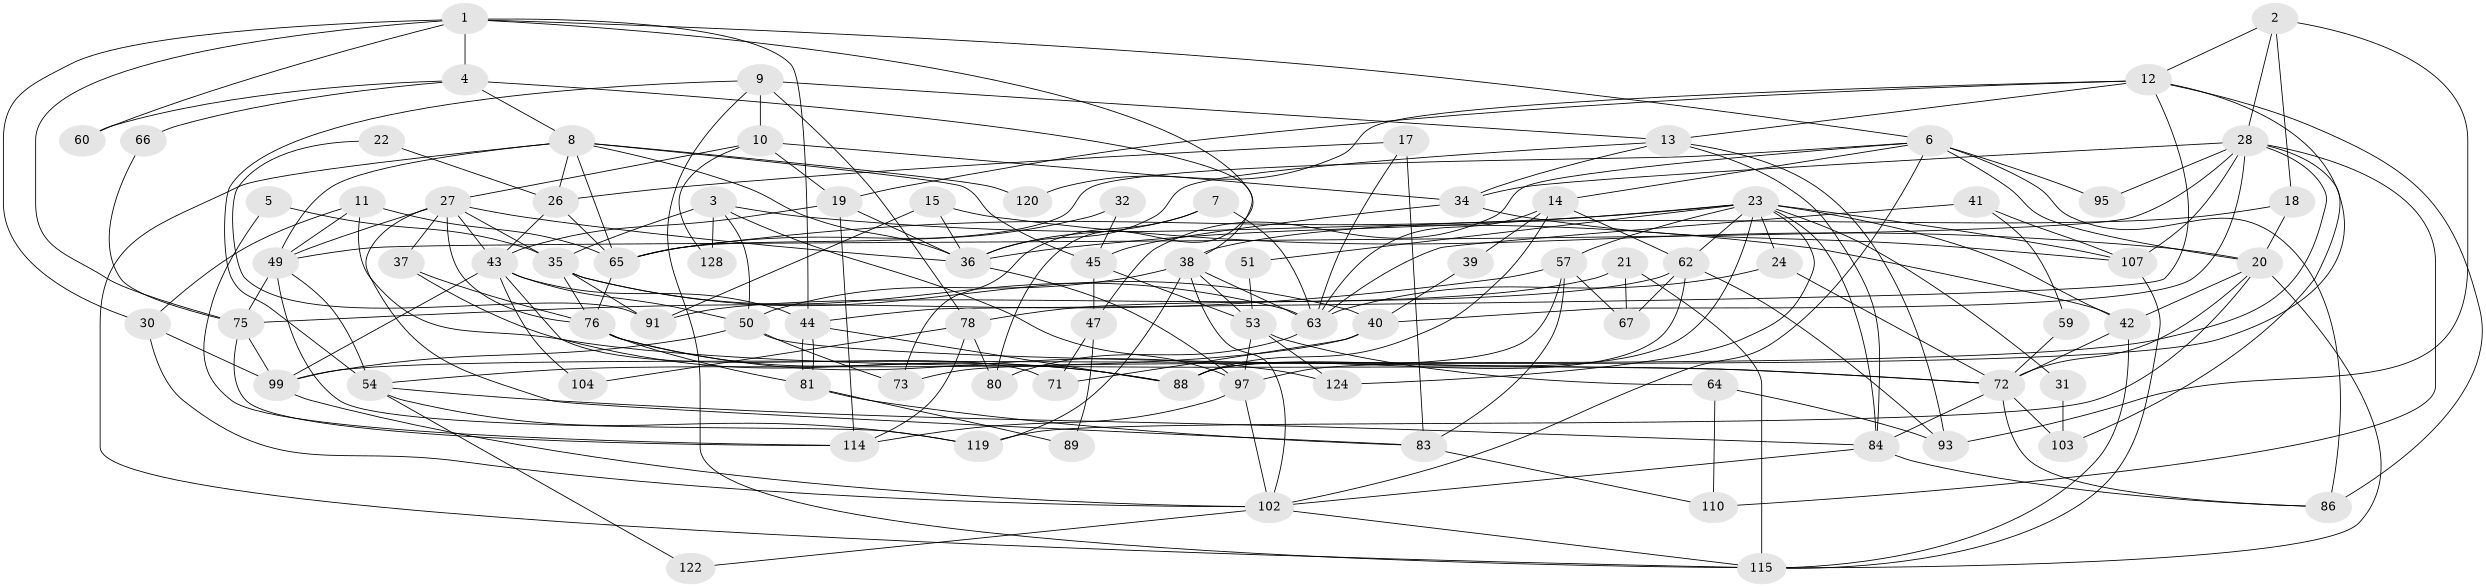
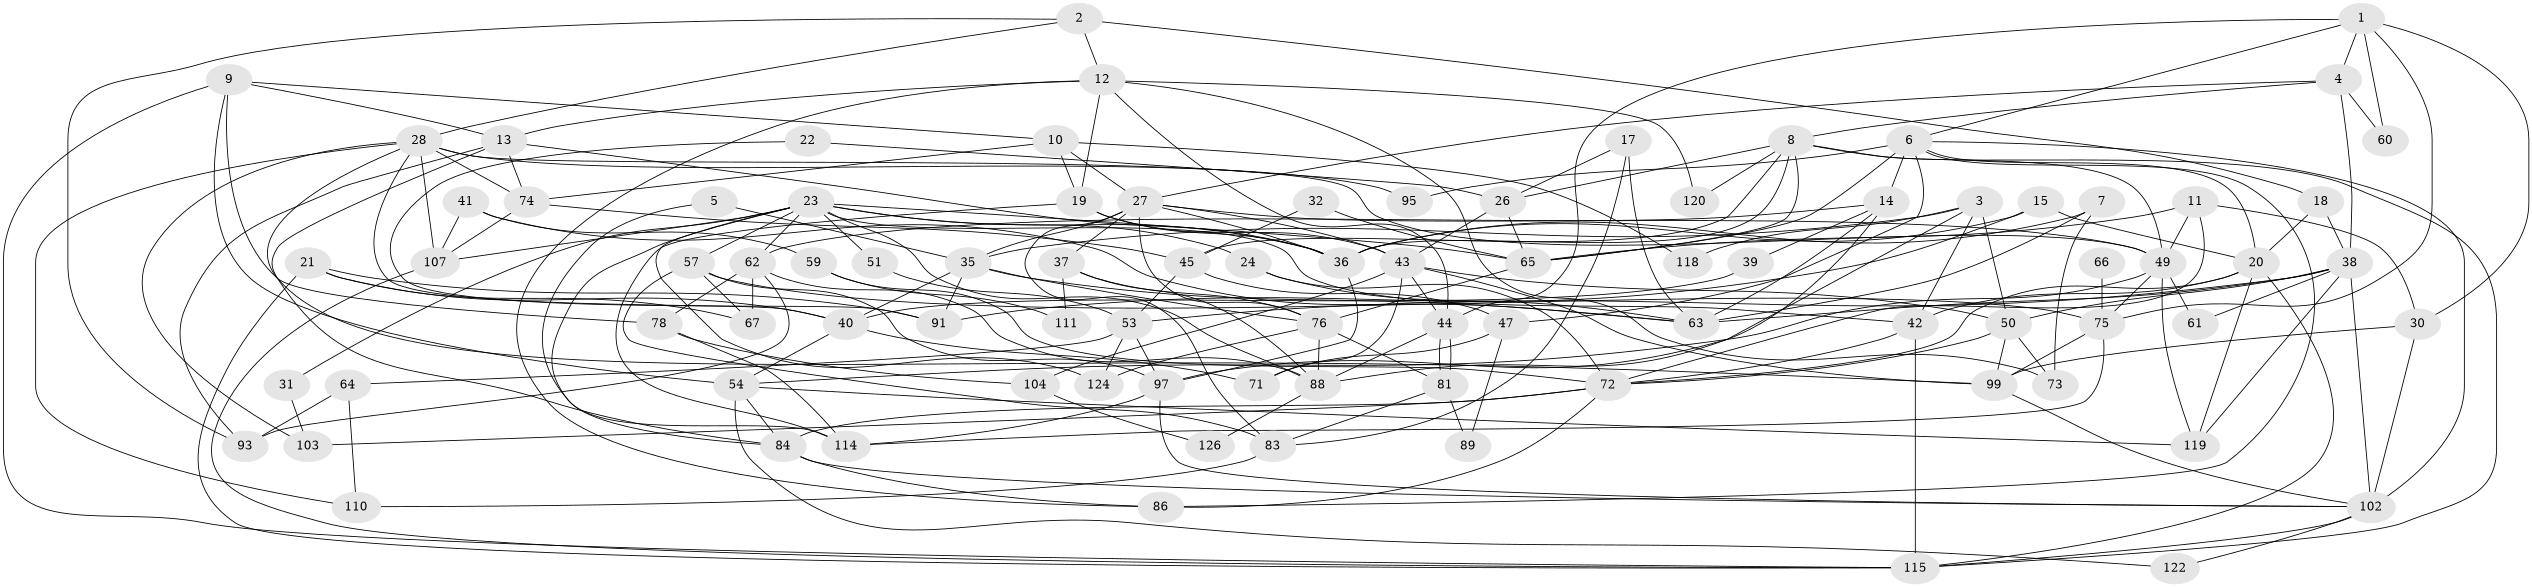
edge "4" -- "66": now "4" -- "27"
node "34": label "34" -> "74"
node "128": label "128" -> "118"
edge "21" -- "40": added
node "111": added
node "61": added
node "80": removed
node "126": added
